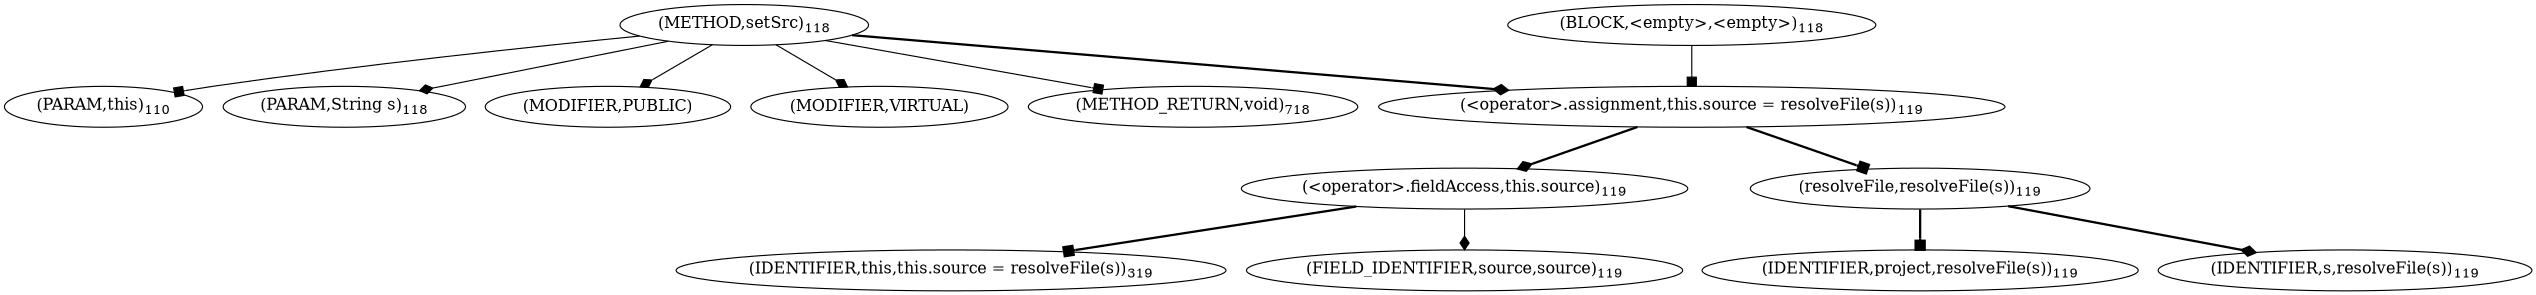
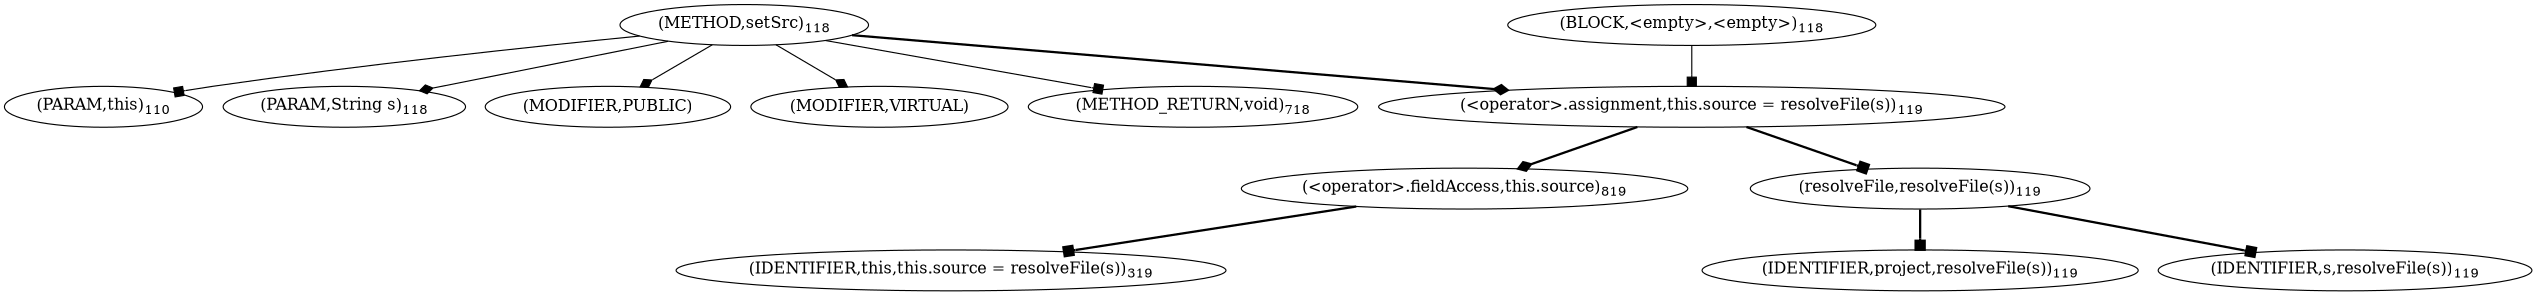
node "(<operator>.fieldAccess,this.source)": text "119" -> "819"
edge "(resolveFile,resolveFile(s))" -> "(IDENTIFIER,s,resolveFile(s))": arrowhead diamond -> box
node "(FIELD_IDENTIFIER,source,source)": removed
